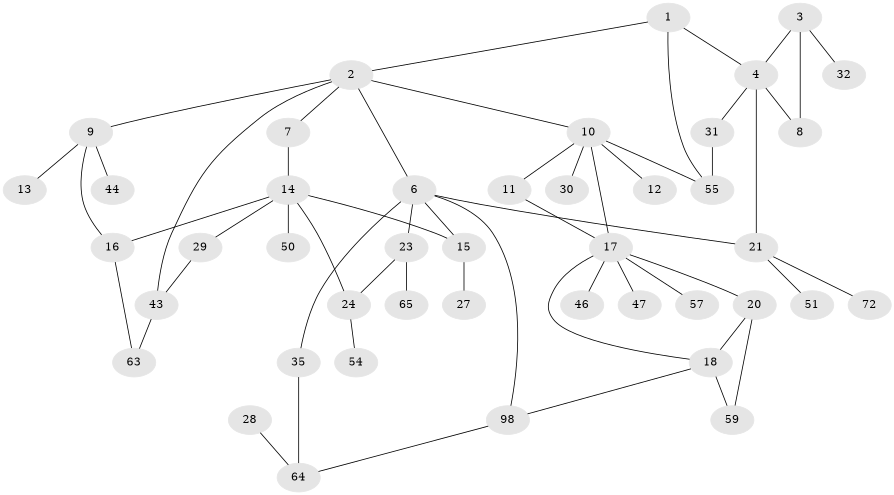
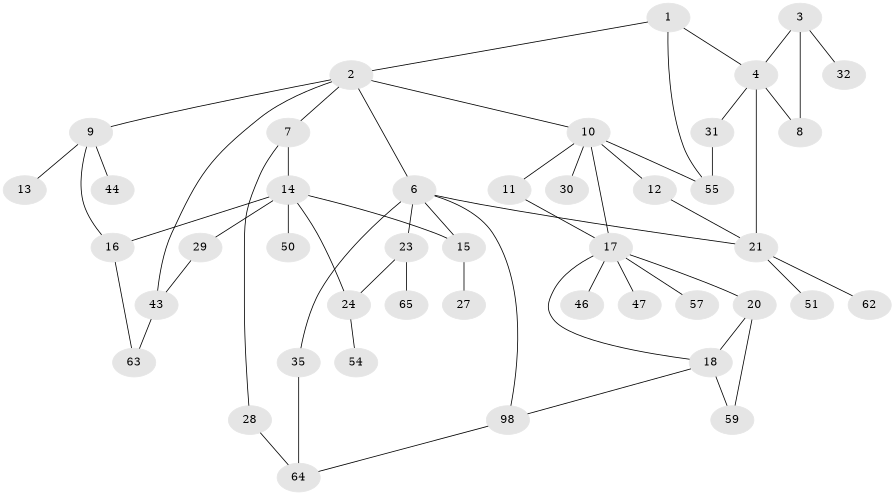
edge "12" -- "21": added
edge "7" -- "28": added
node "72": label "72" -> "62"
